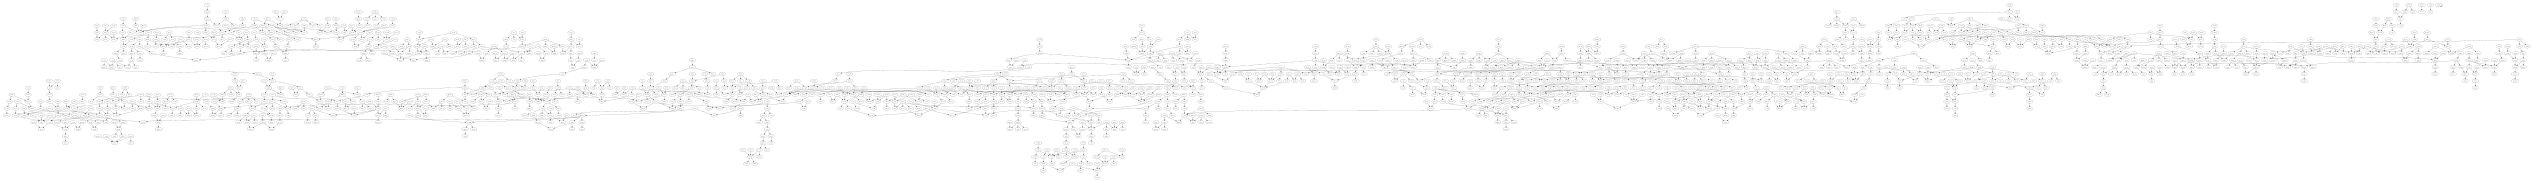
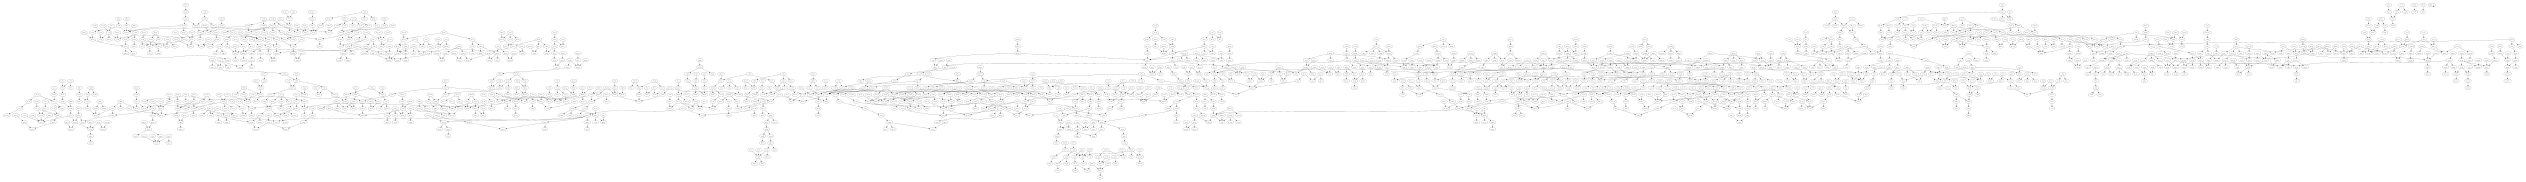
node "mlhnd": added
